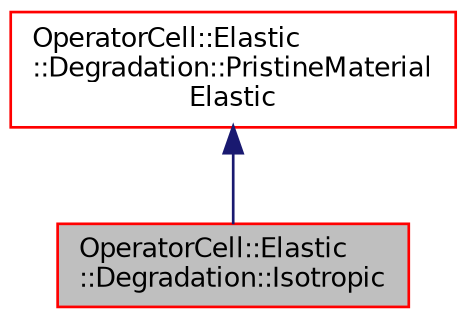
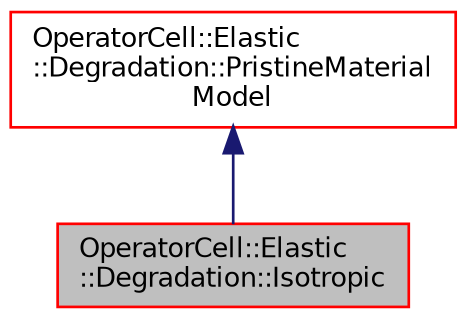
node "OperatorCell::Elastic ::Degradation::PristineMaterial Elastic": label "OperatorCell::Elastic ::Degradation::PristineMaterial Elastic" -> "OperatorCell::Elastic ::Degradation::PristineMaterial Model"
